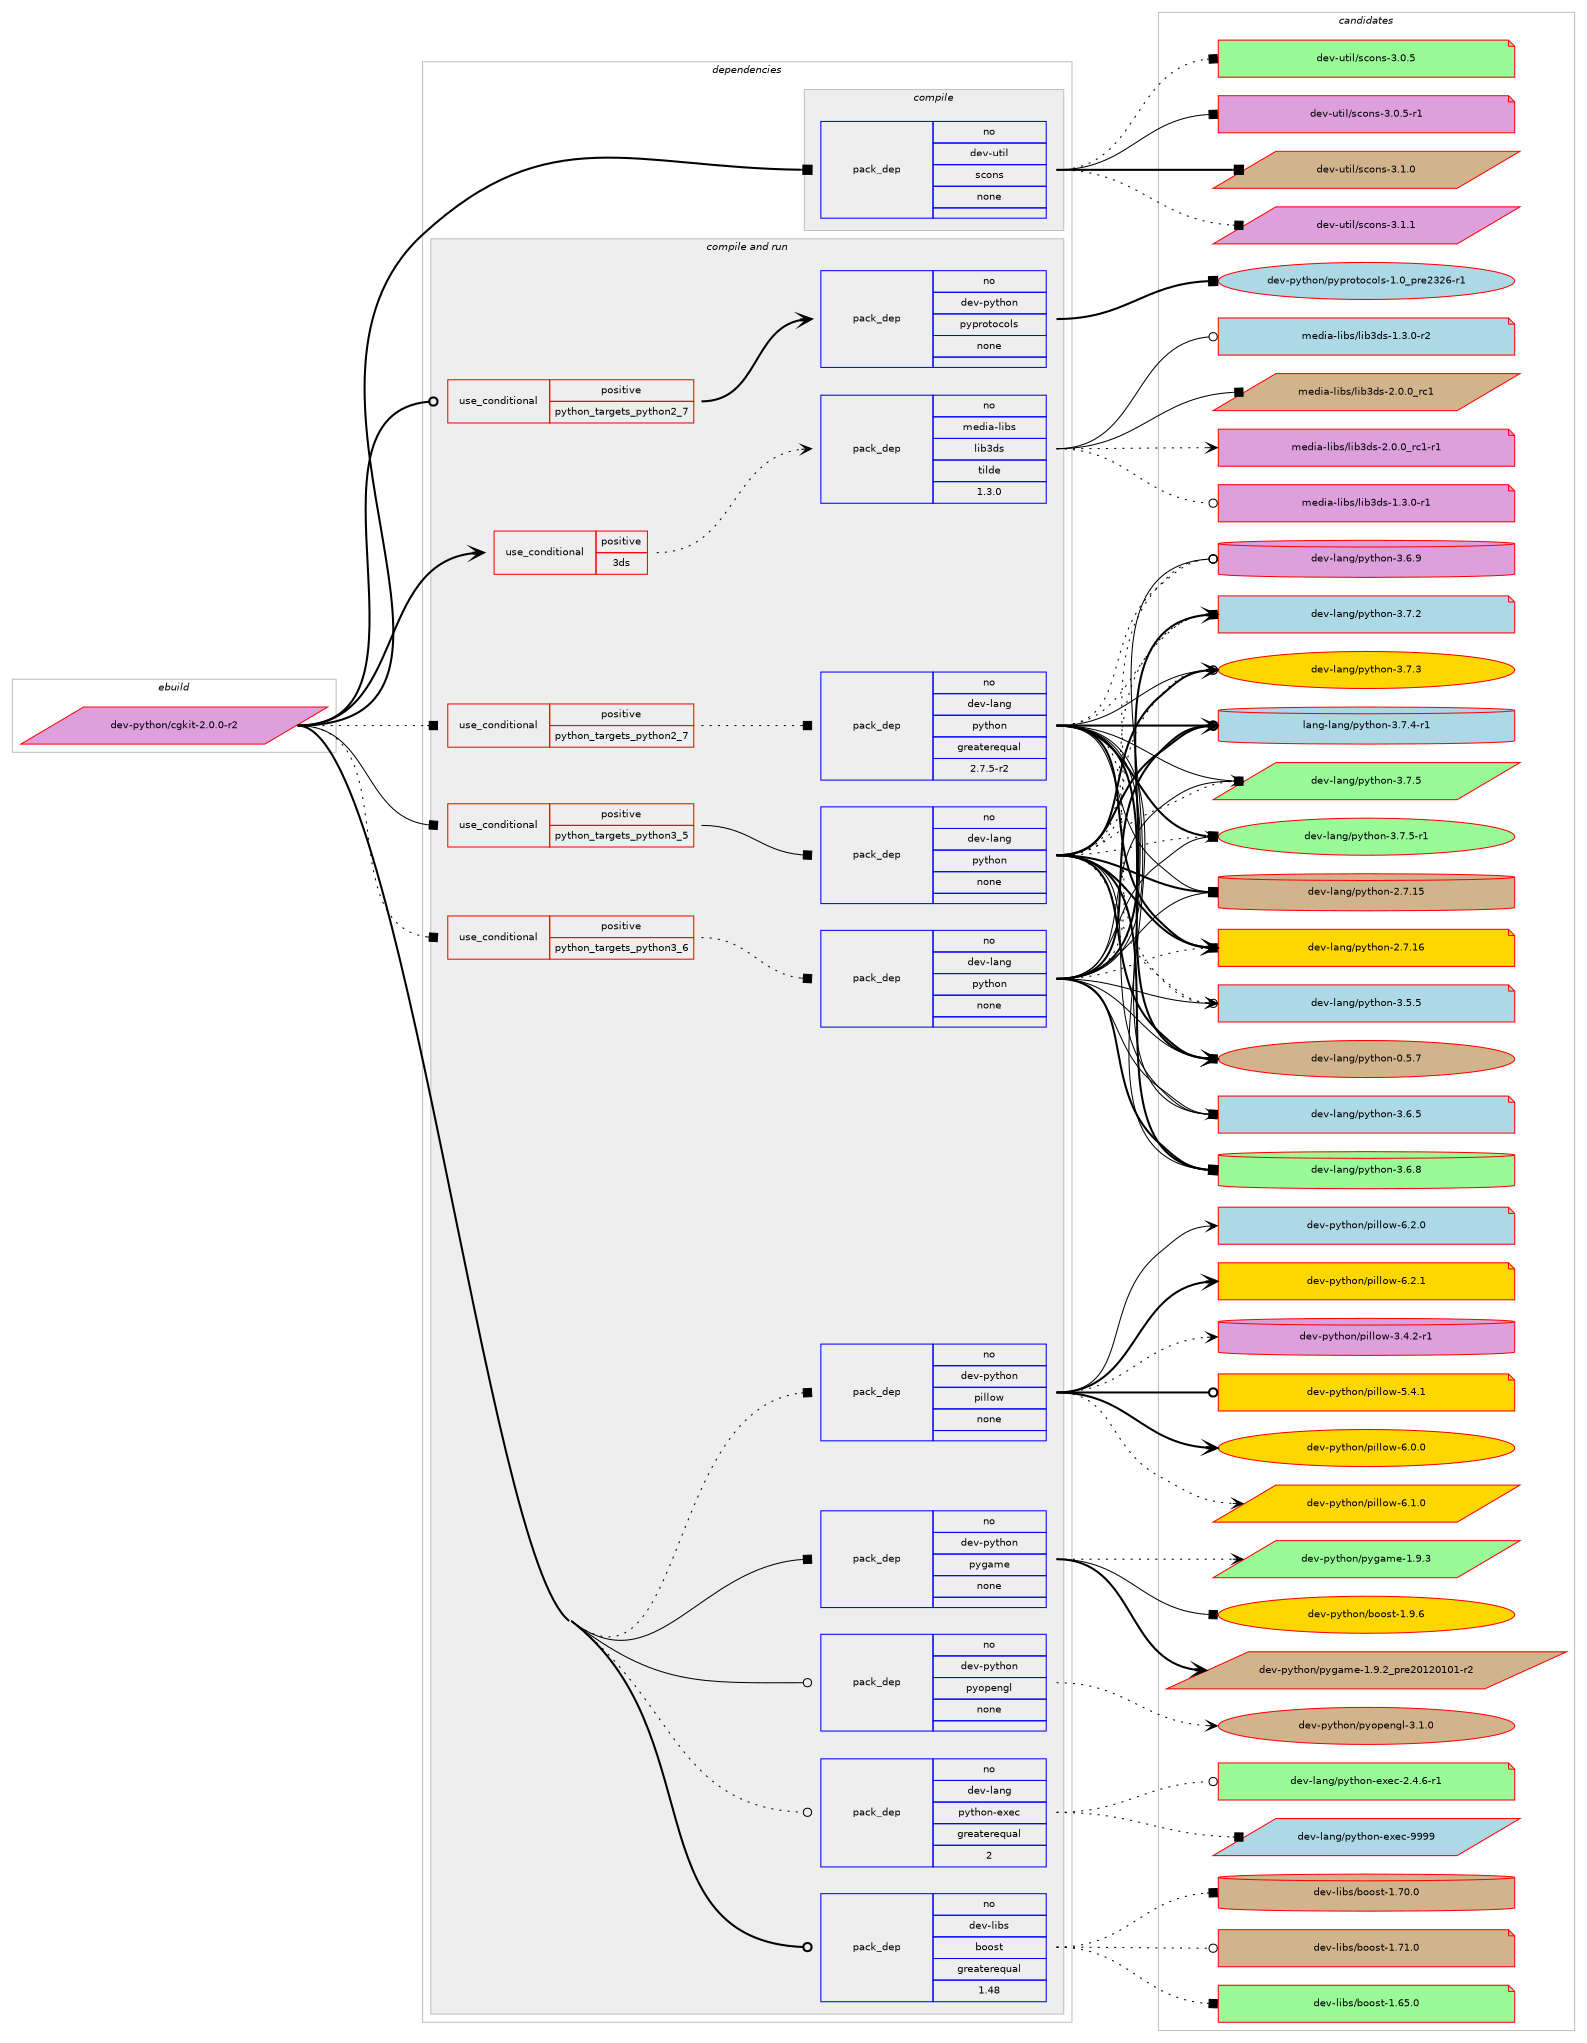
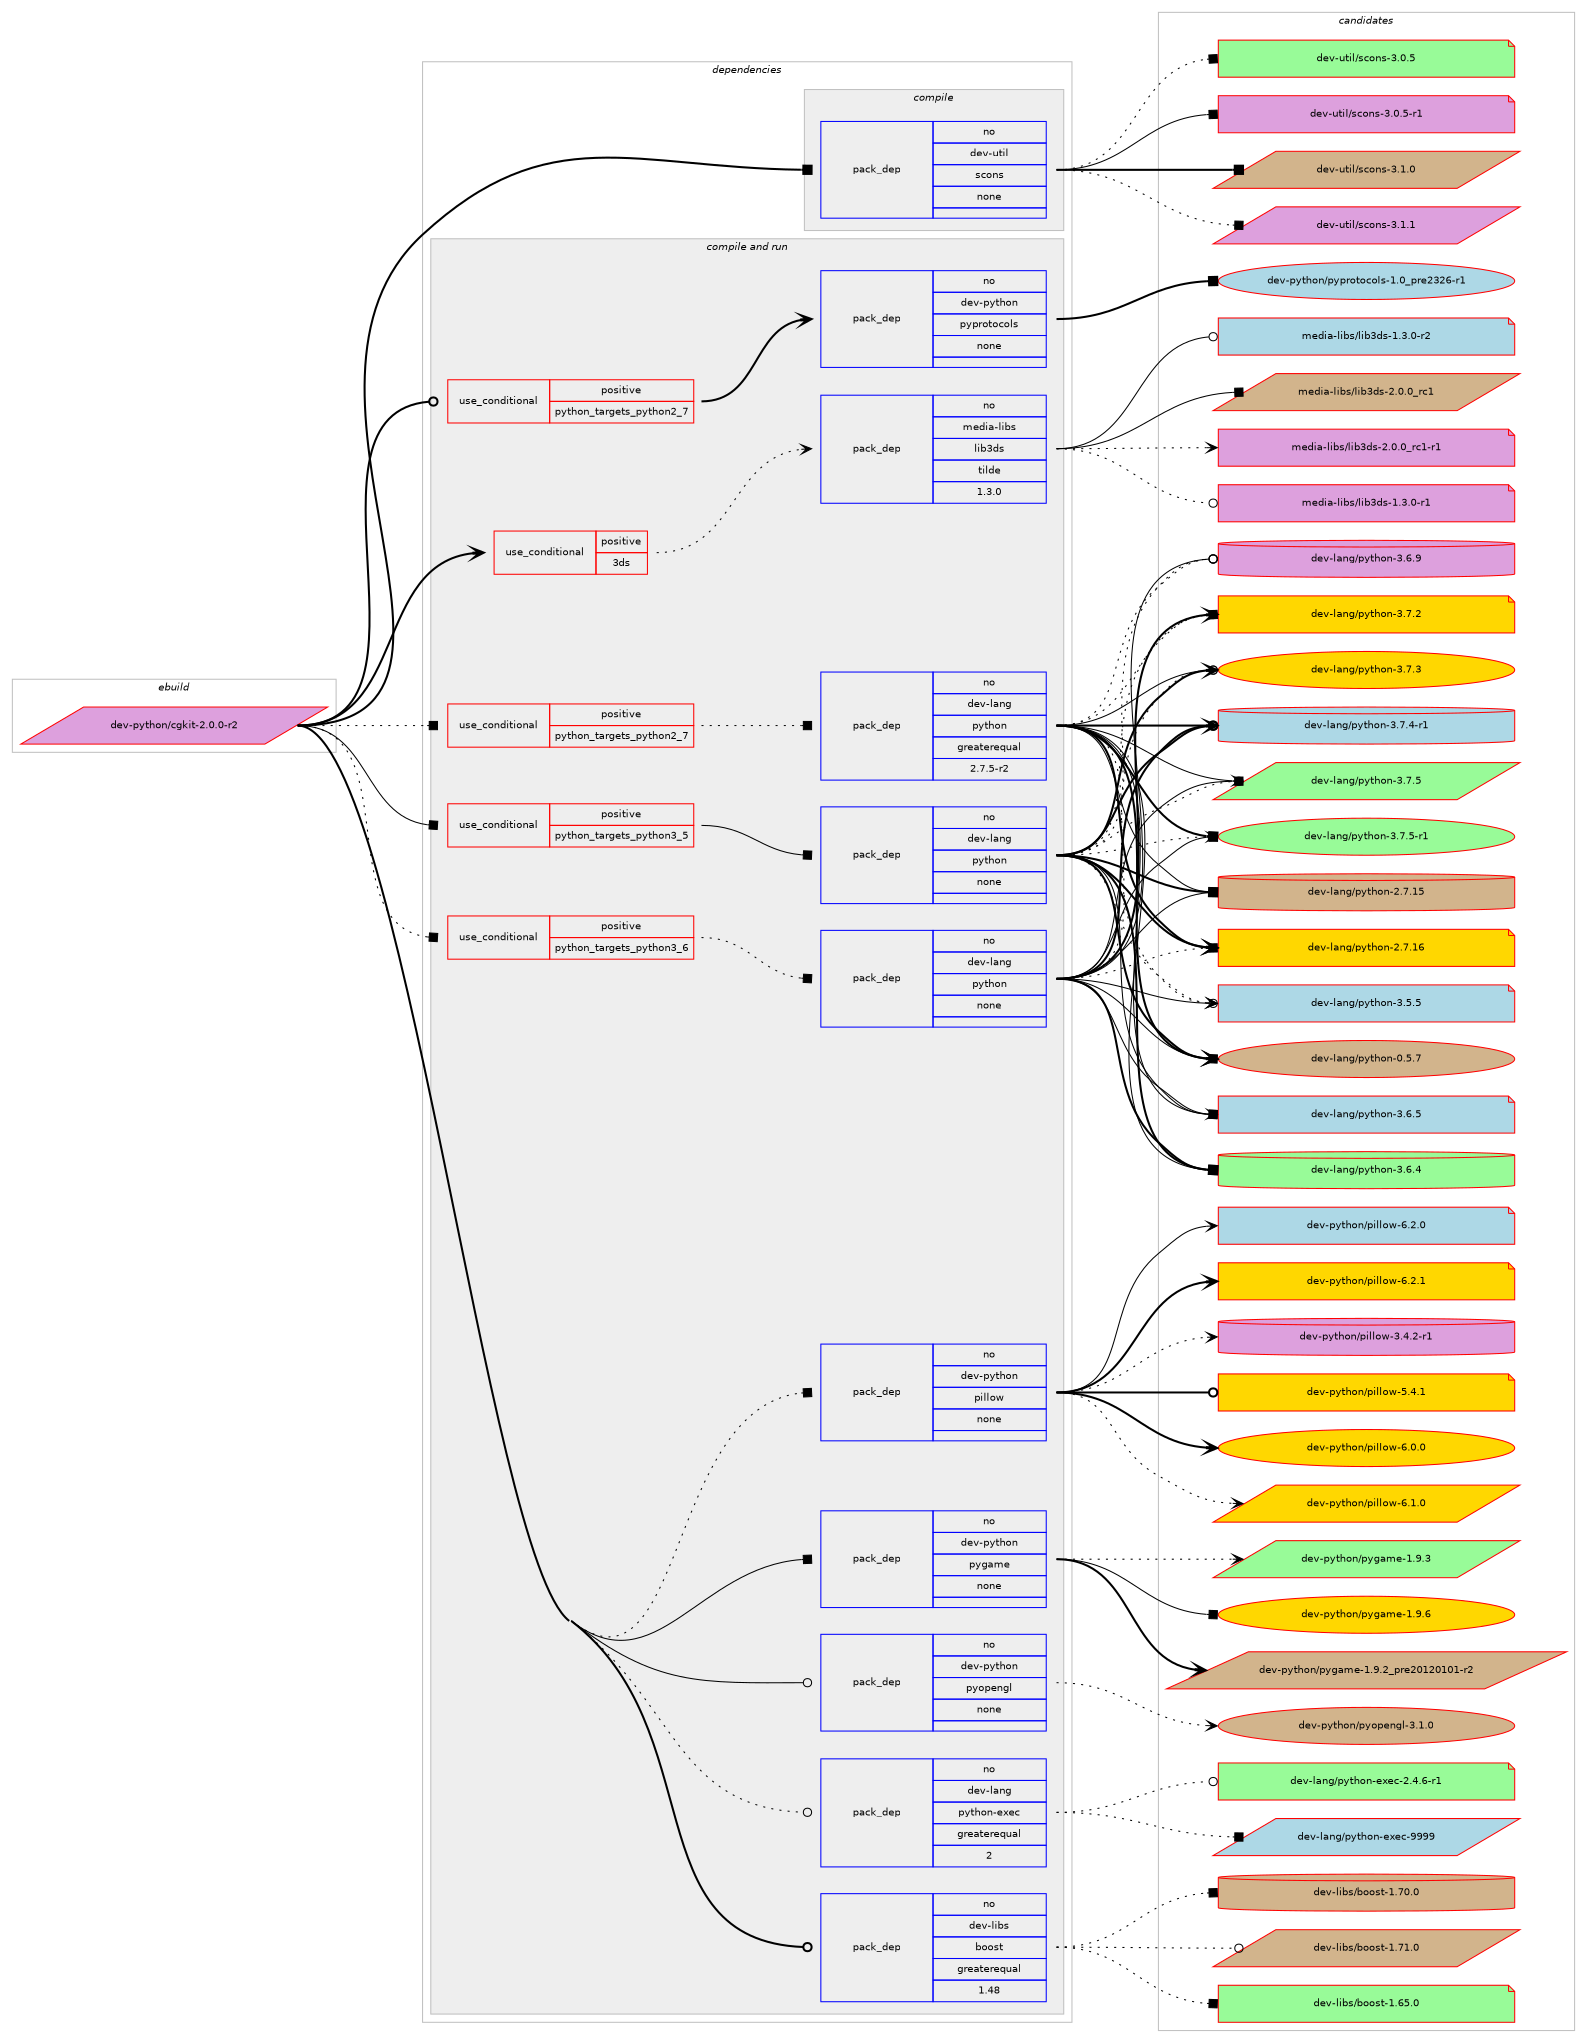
node "dev-lang/python-3.7.2": fillcolor lightblue -> gold
node "lang-lang/python-3.7.4-r1": label "lang-lang/python-3.7.4-r1" -> "dev-lang/python-3.7.4-r1"
node "dev-lang/python-3.6.8": label "dev-lang/python-3.6.8" -> "dev-lang/python-3.6.4"
node "dev-python/boost-1.9.6": label "dev-python/boost-1.9.6" -> "dev-python/pygame-1.9.6"
node "dev-libs/boost-1.71.0": shape note -> parallelogram
